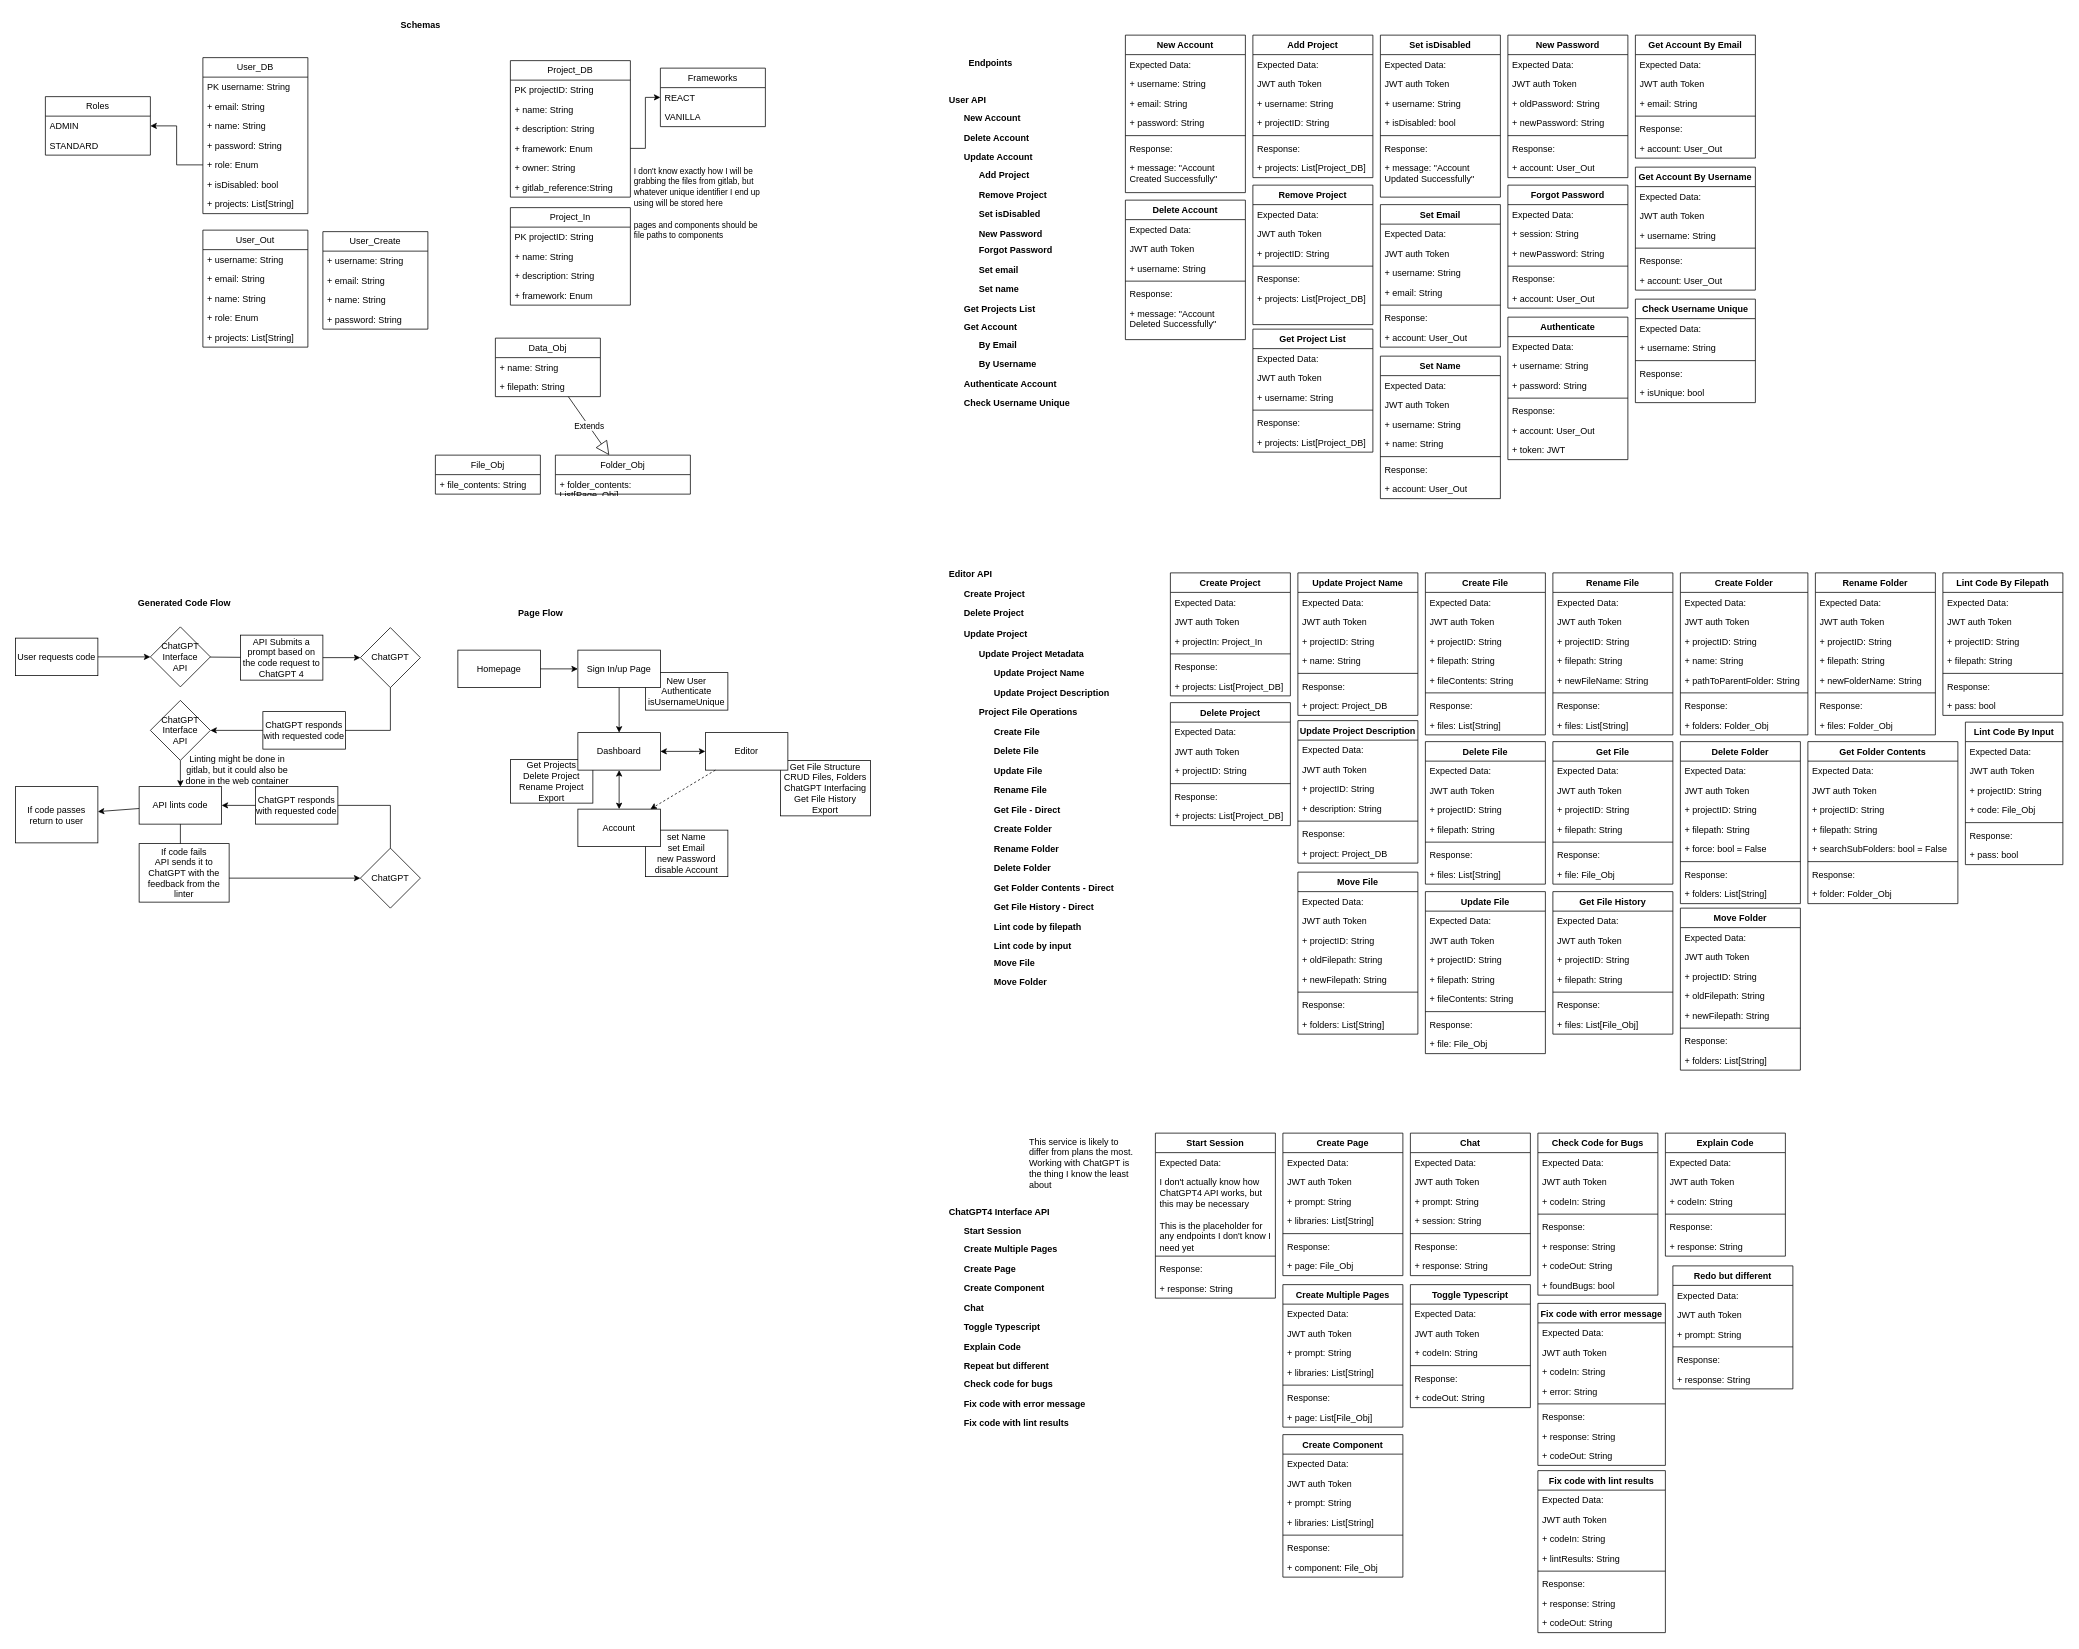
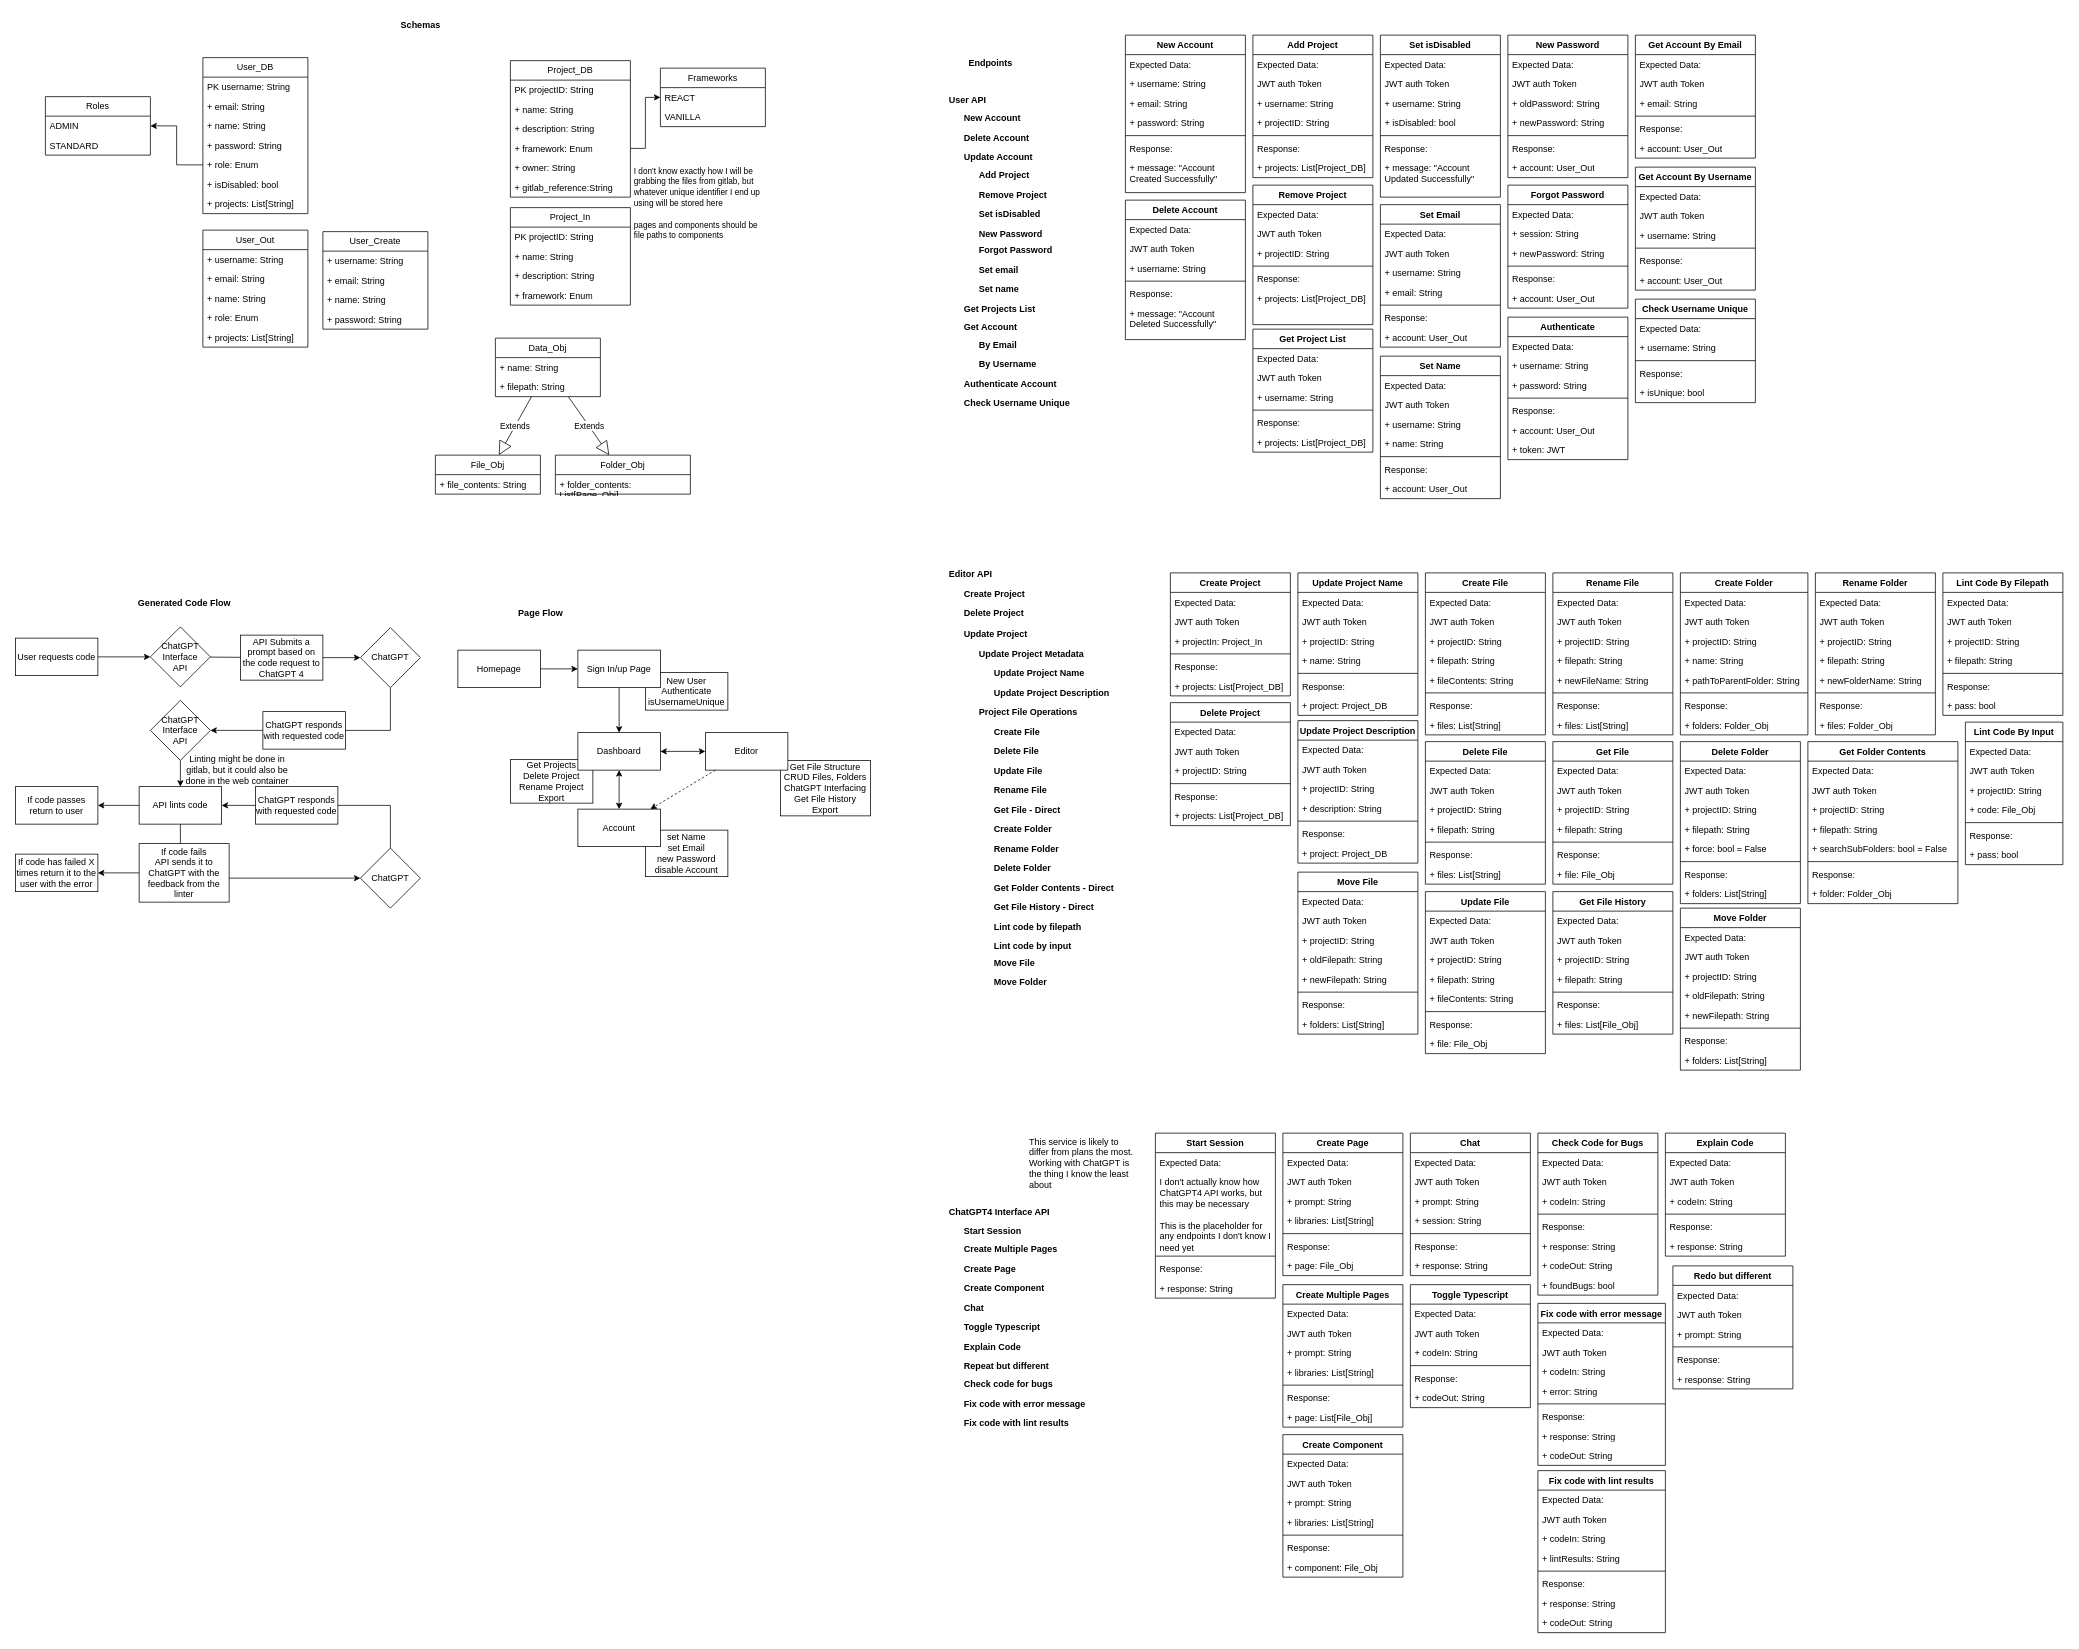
edge "Data_Obj" -> "File_Obj": added, label "Extends"
node "If code passes return to user": size 83x56 -> 83x38
node "If code has failed X times return it to the user with the error": added
edge "If code fails API sends it to ChatGPT with the feedback from the linter" -> "If code has failed X times return it to the user with the error": added
